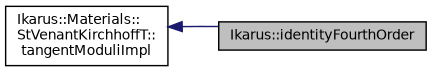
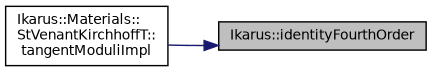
edge "Ikarus::identityFourthOrder" -> "Ikarus::Materials:: StVenantKirchhoffT:: tangentModuliImpl": reversed
